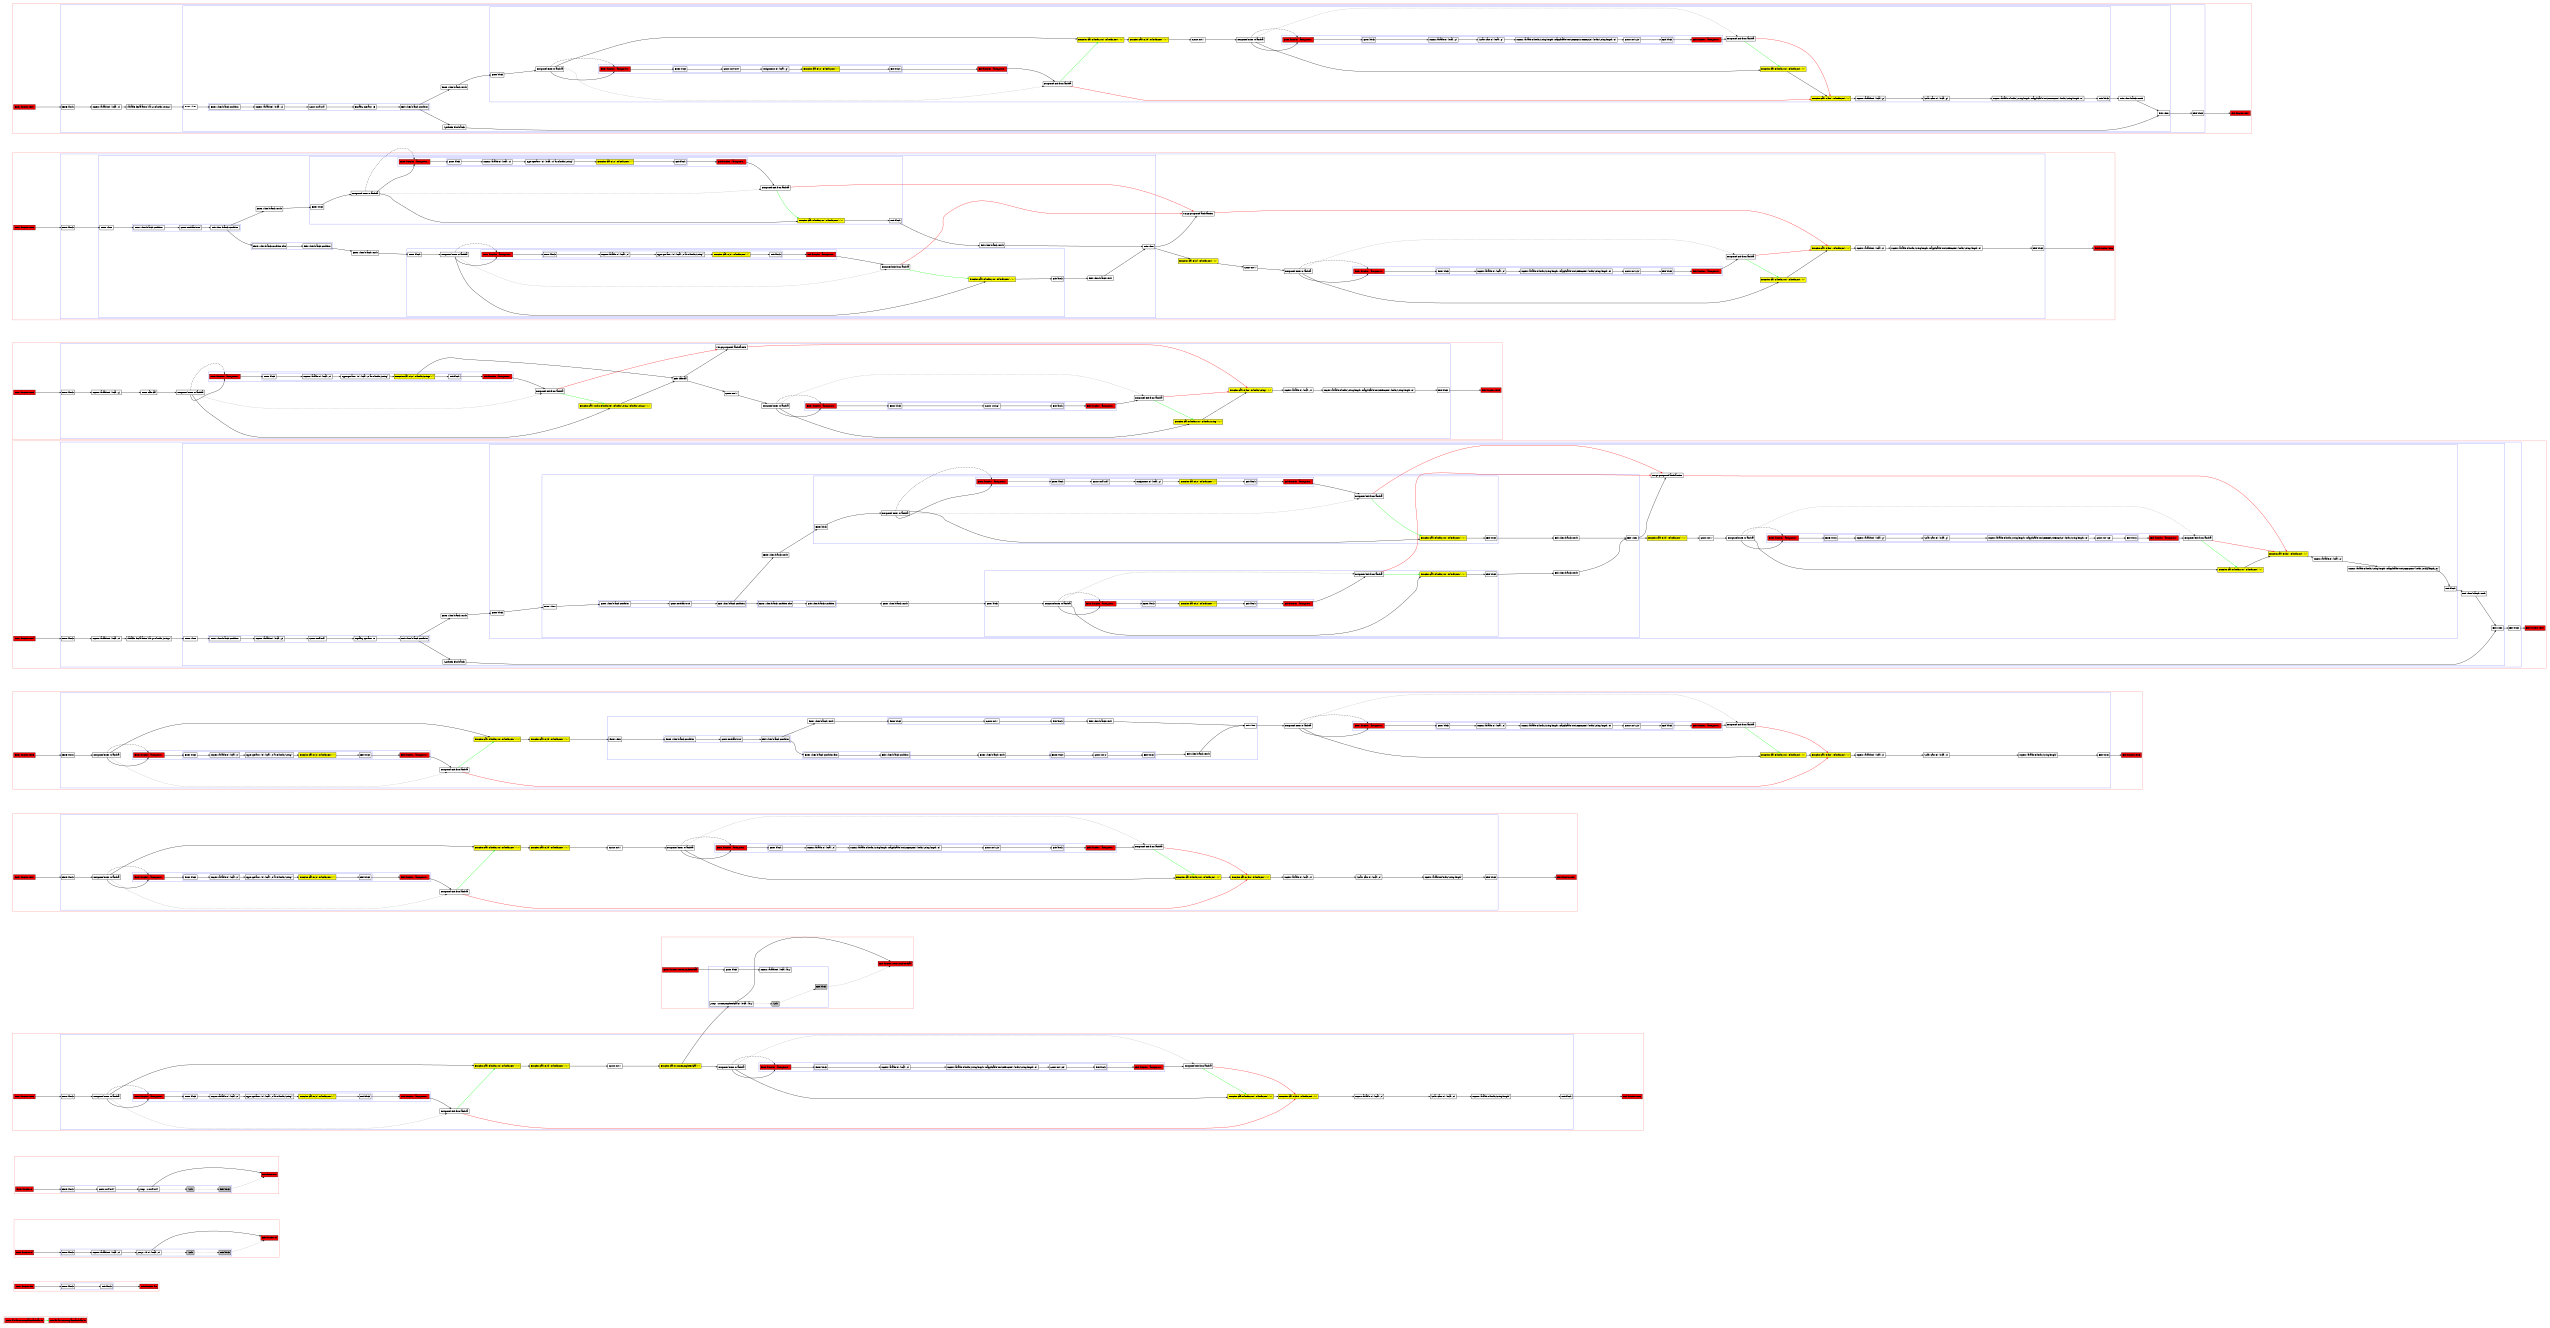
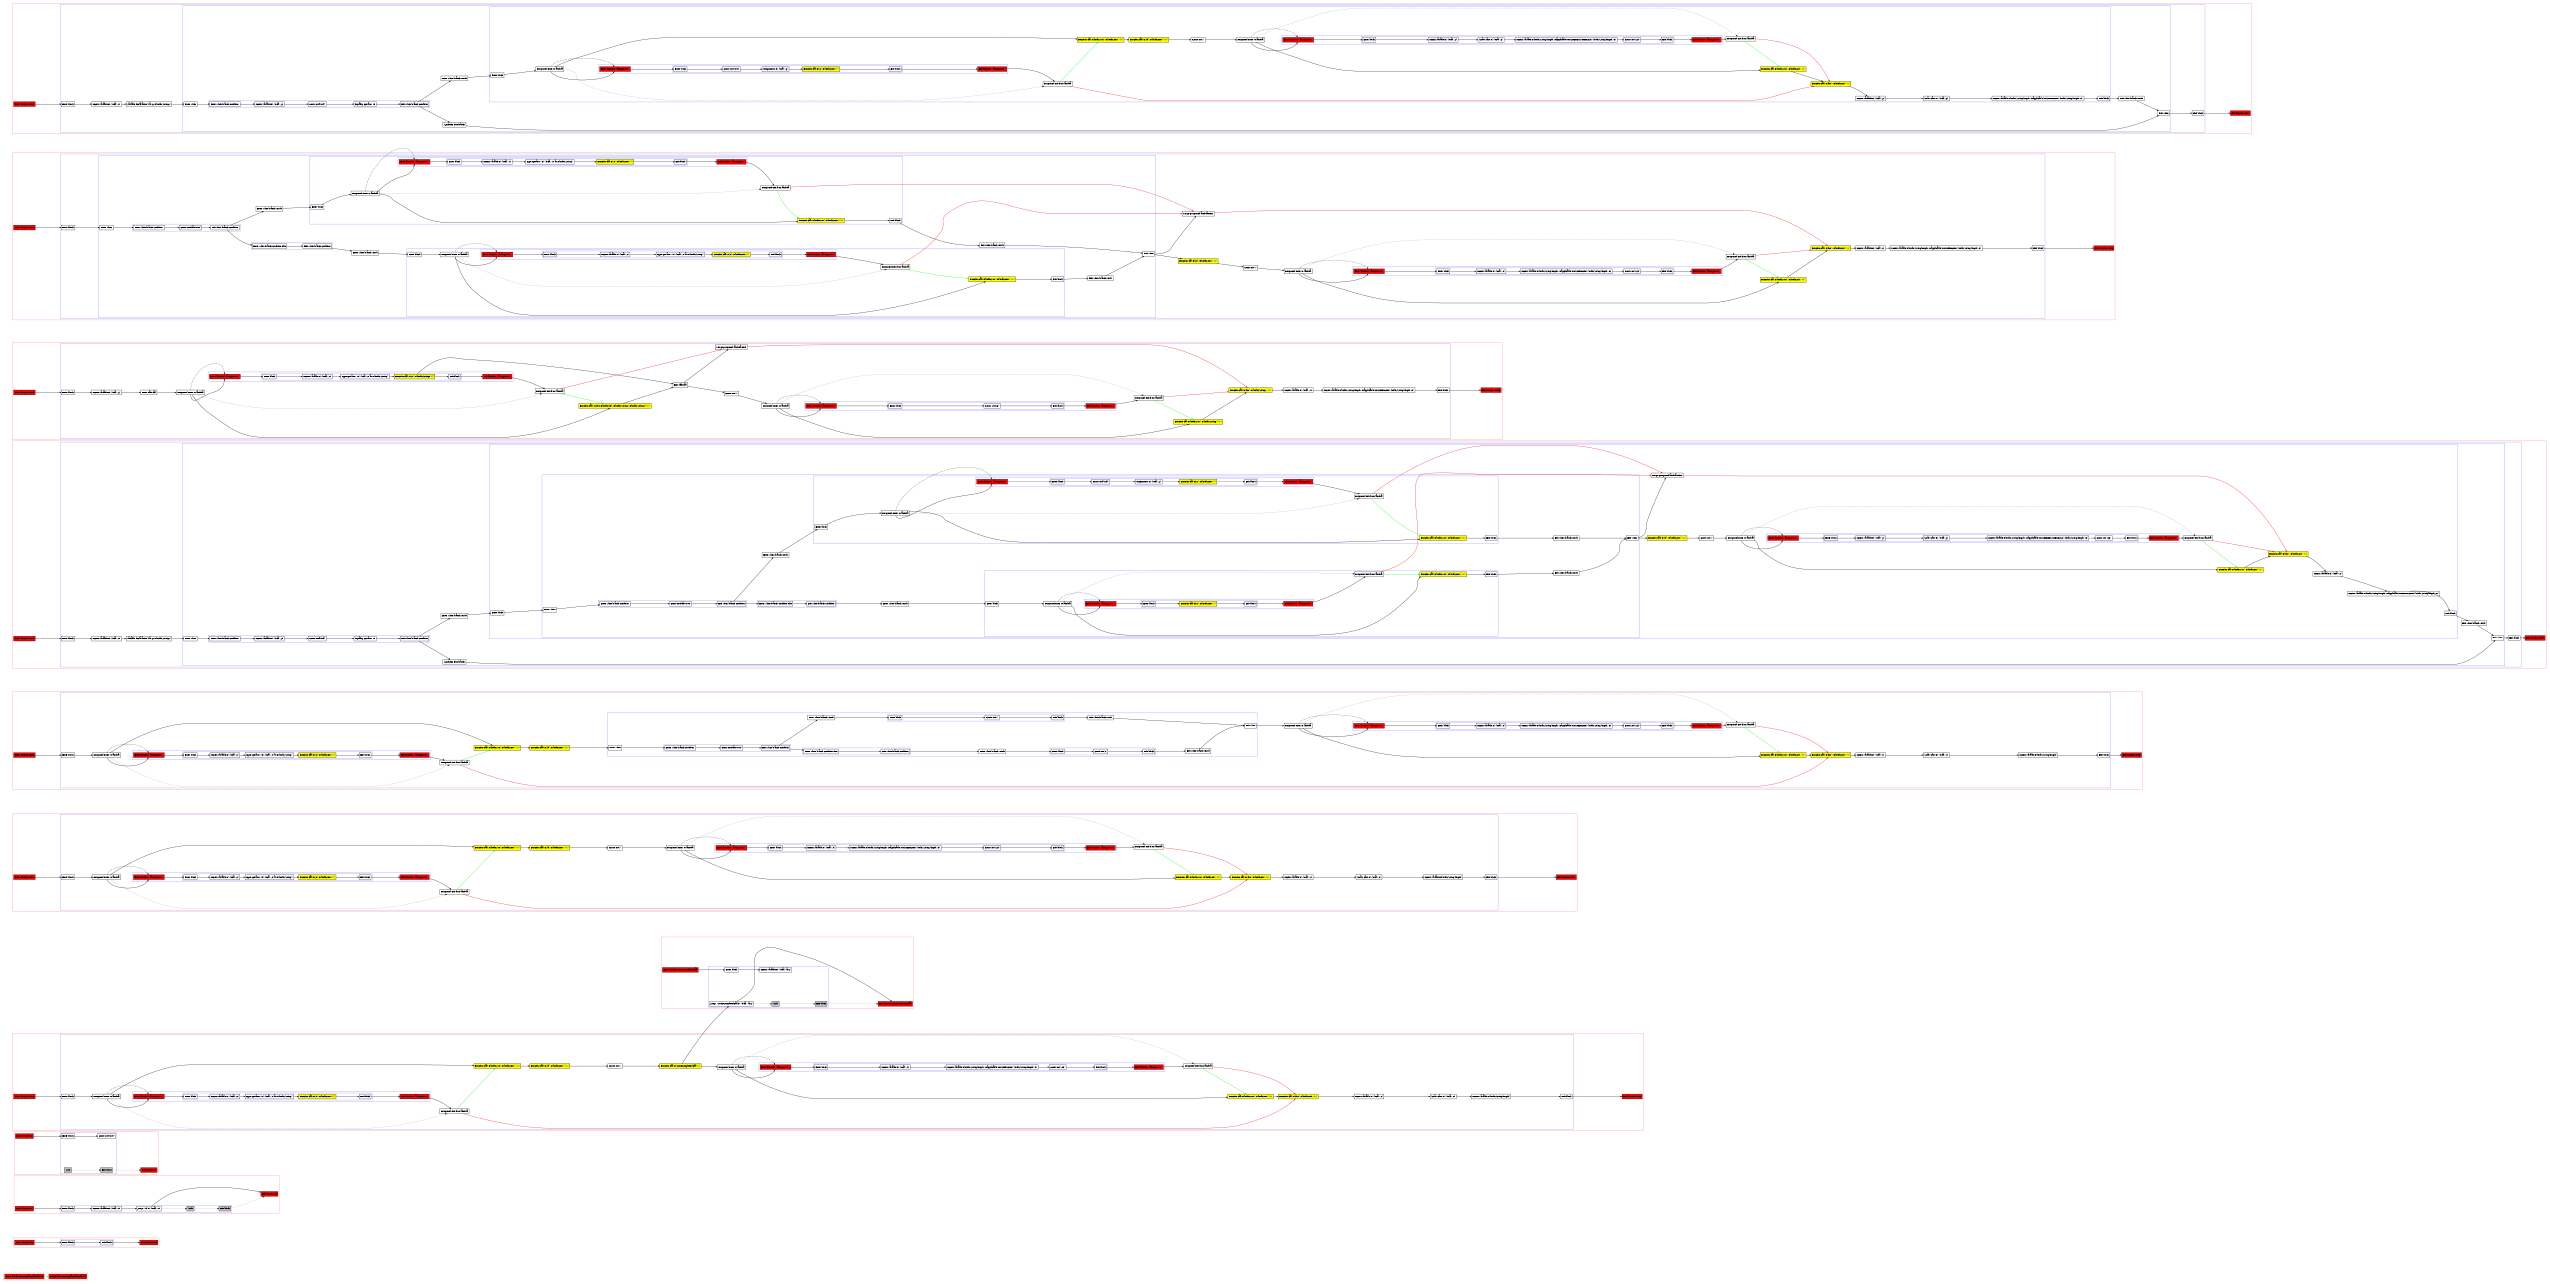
node "Jump: ^n Null(null)": removed
